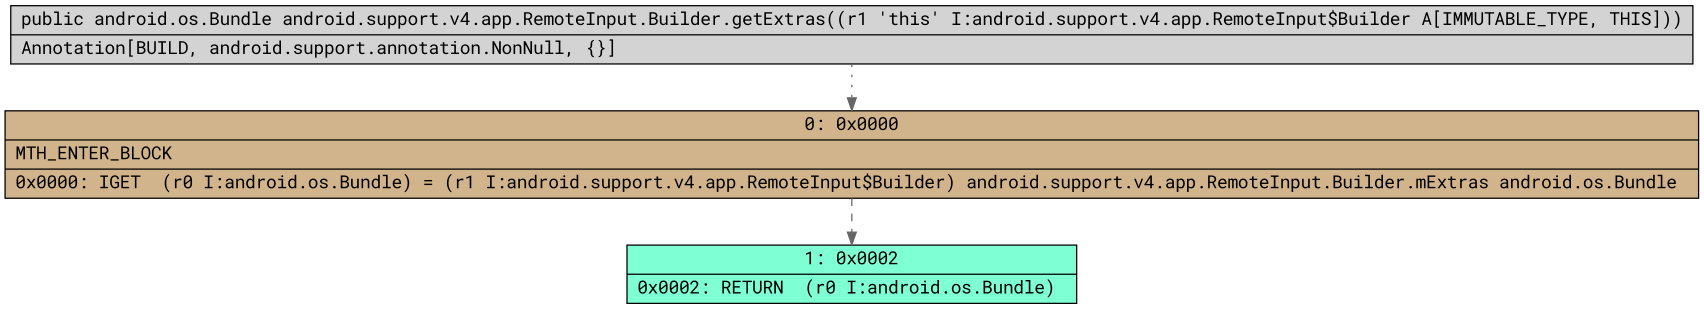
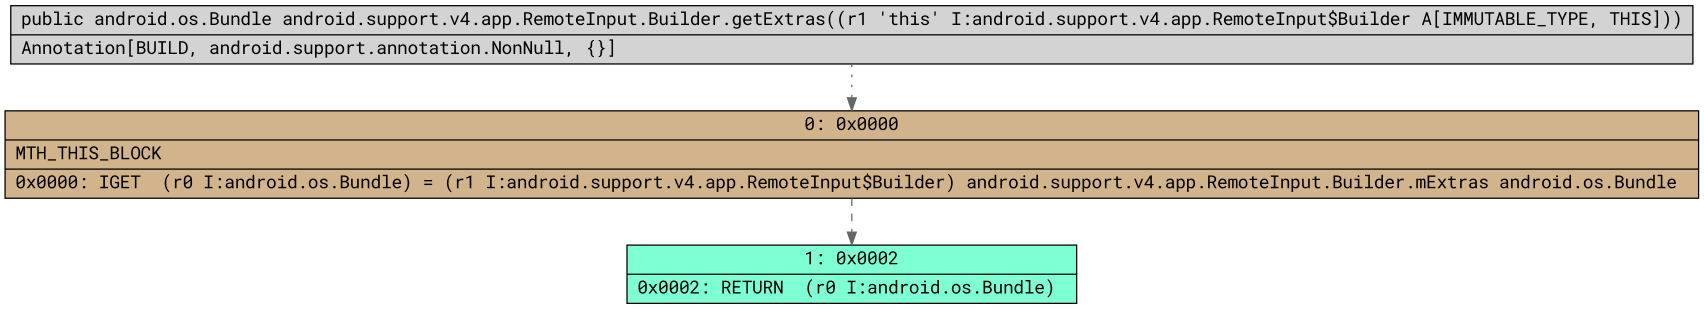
node "0: 0x0000": text "MTH_ENTER_BLOCK" -> "MTH_THIS_BLOCK"
